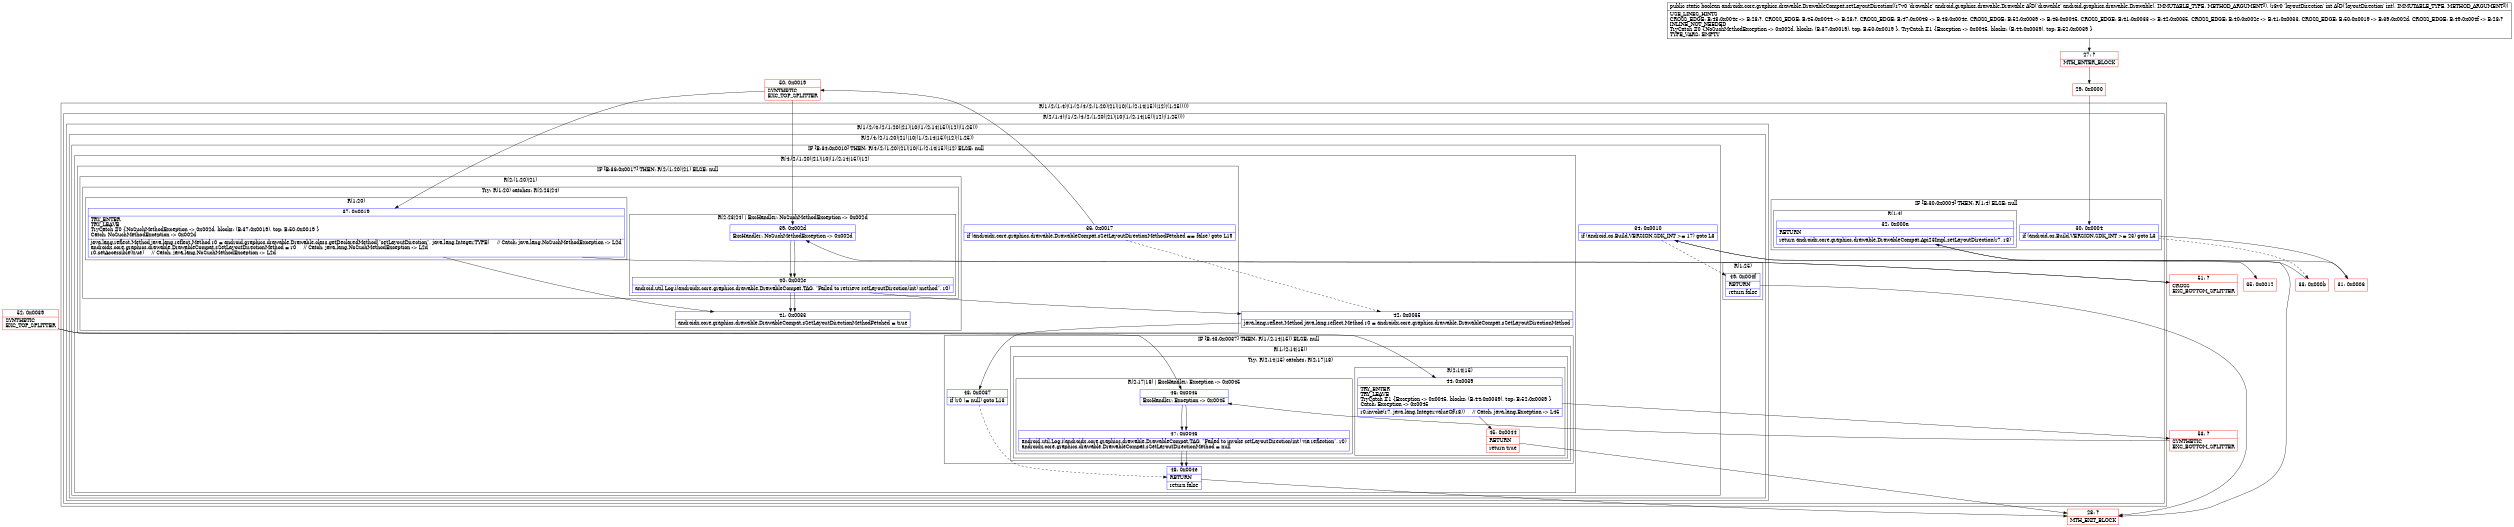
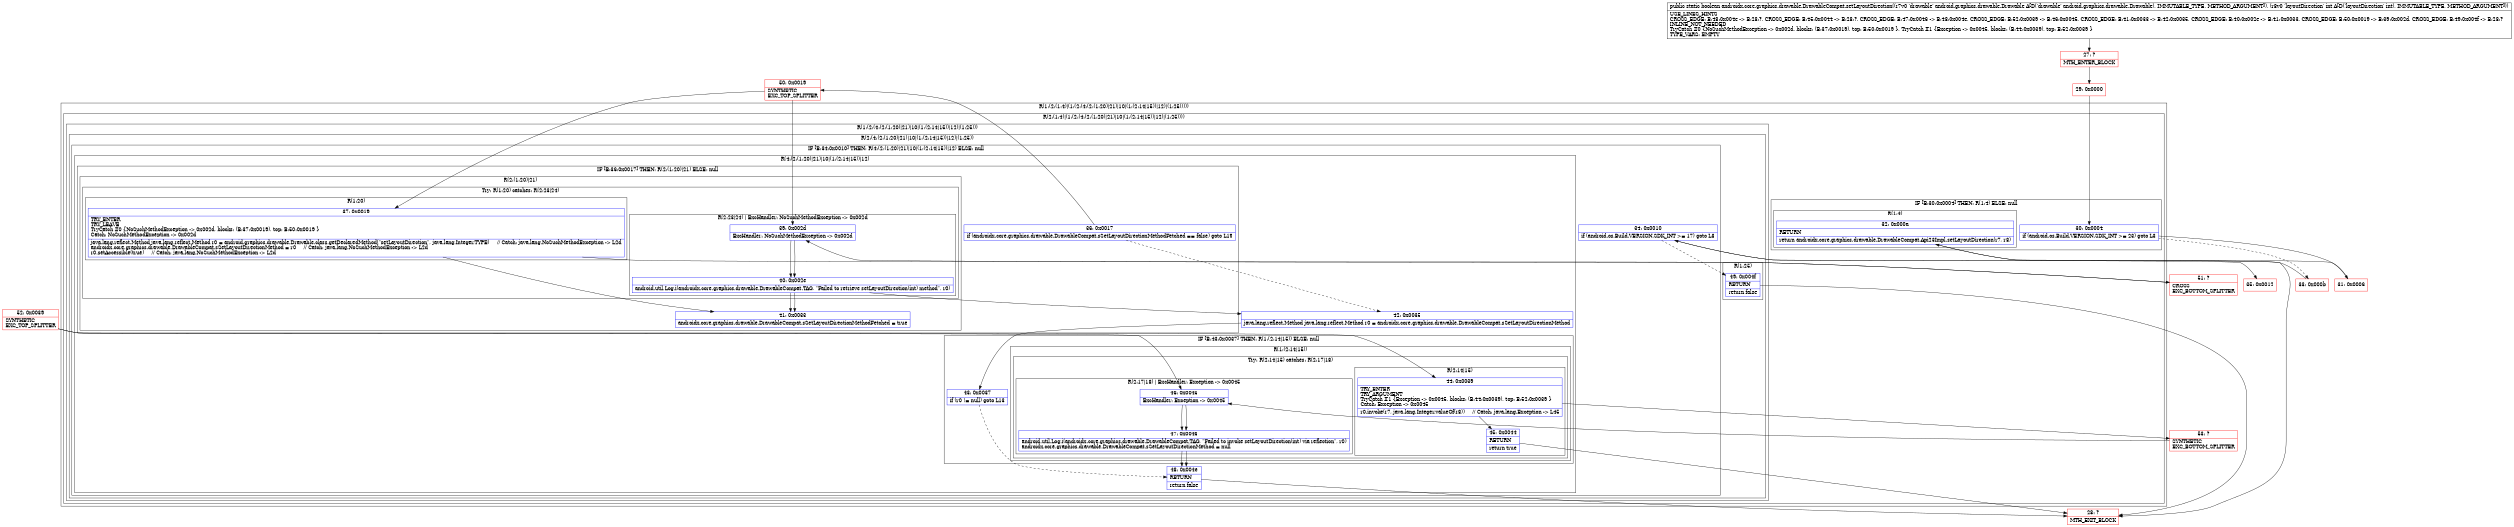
node "44: 0x0039": text "TRY_LEAVE" -> "TRY_ARGUMENT"
node "45: 0x0044": color red -> blue
